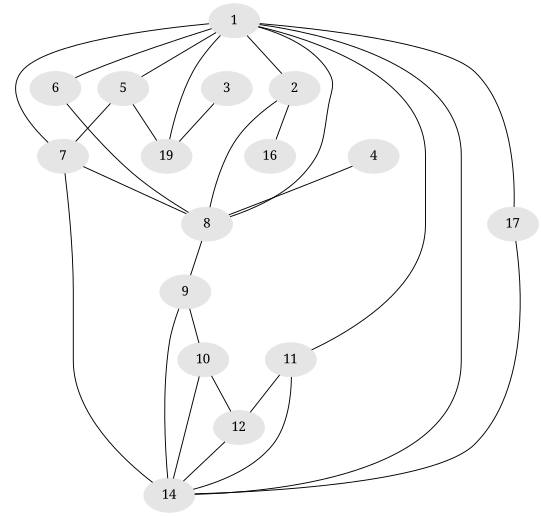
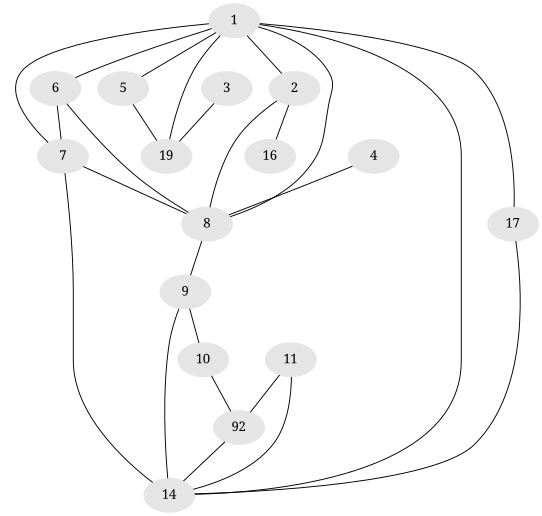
edge "5" -- "7": now "6" -- "7"
edge "1" -- "11": removed
edge "10" -- "14": removed
node "12": label "12" -> "92"
